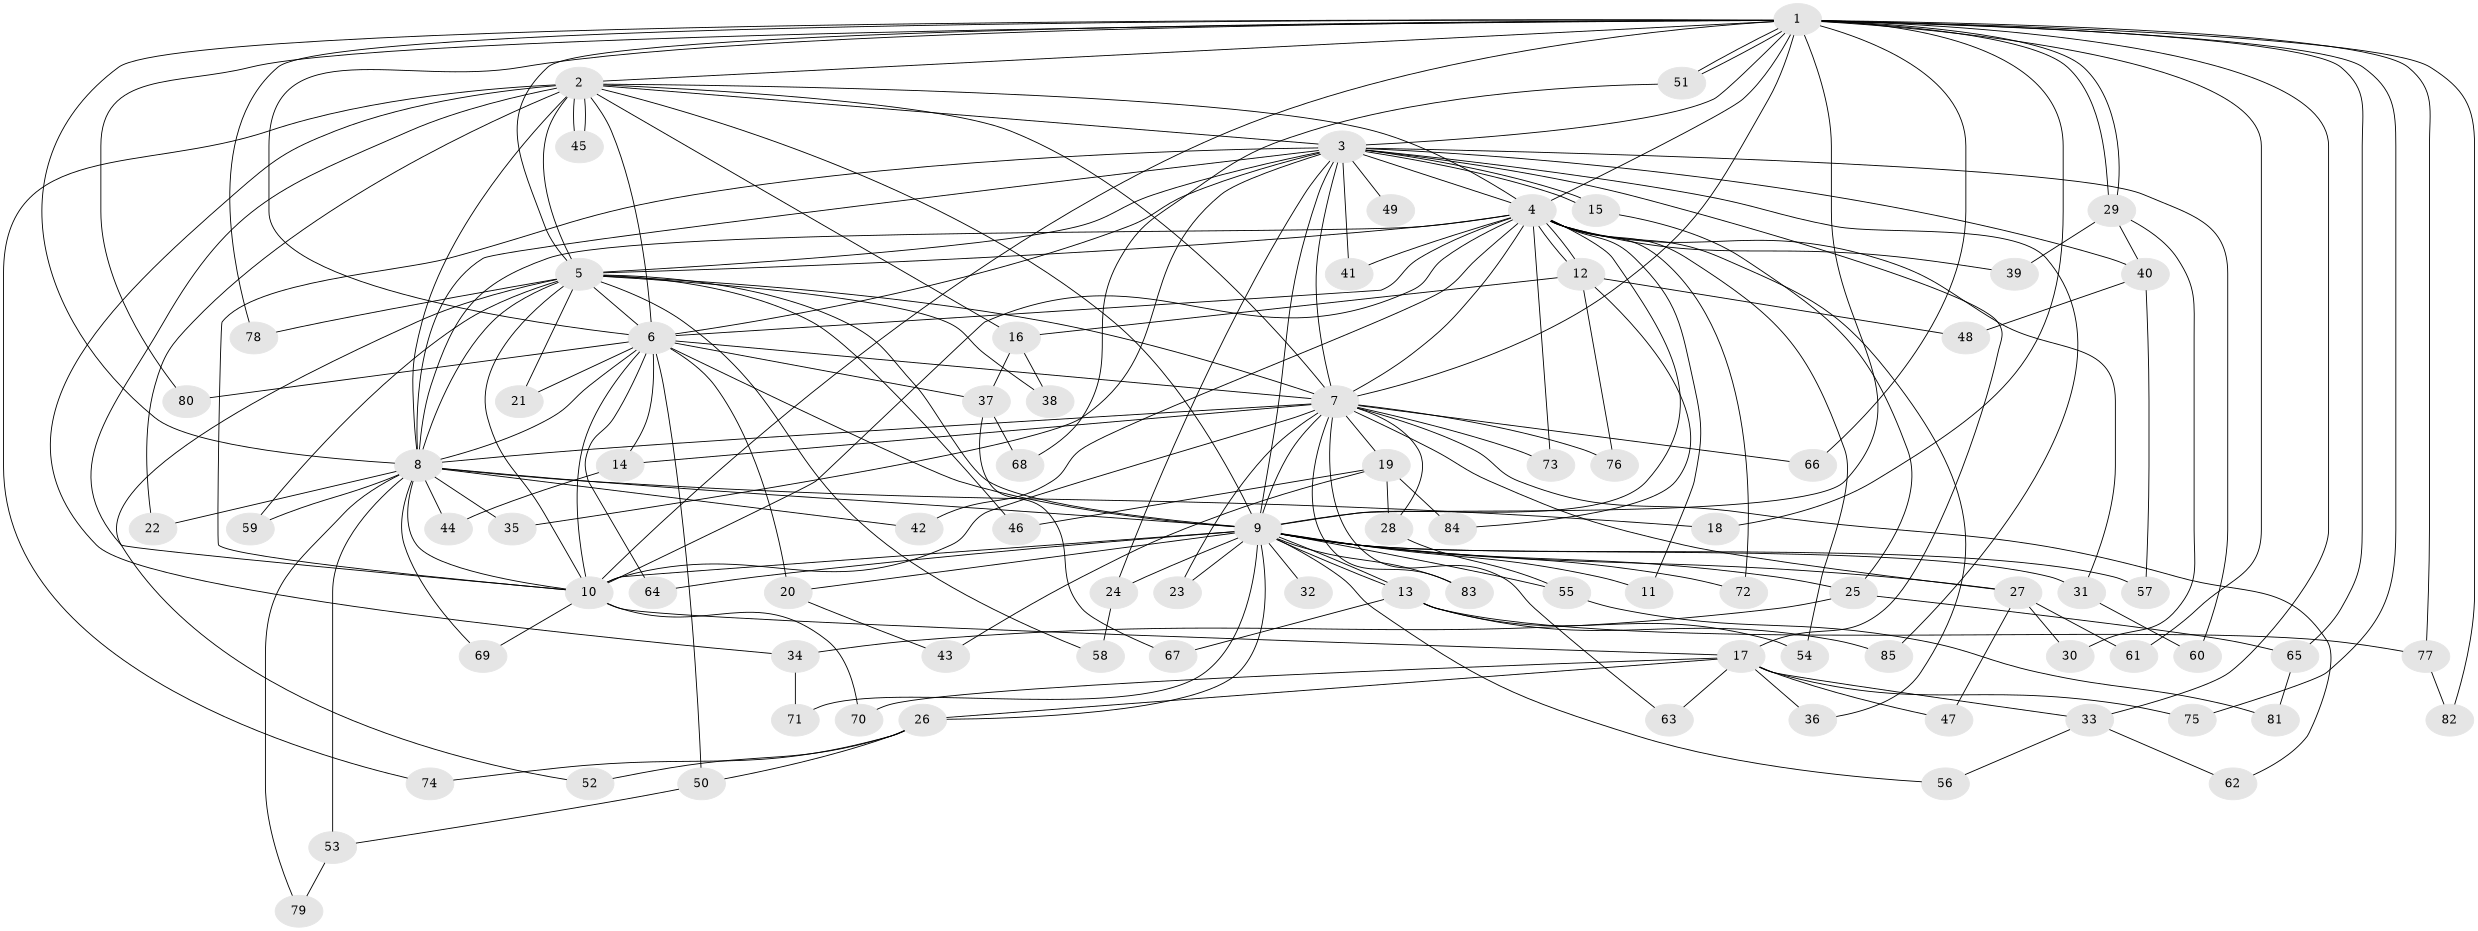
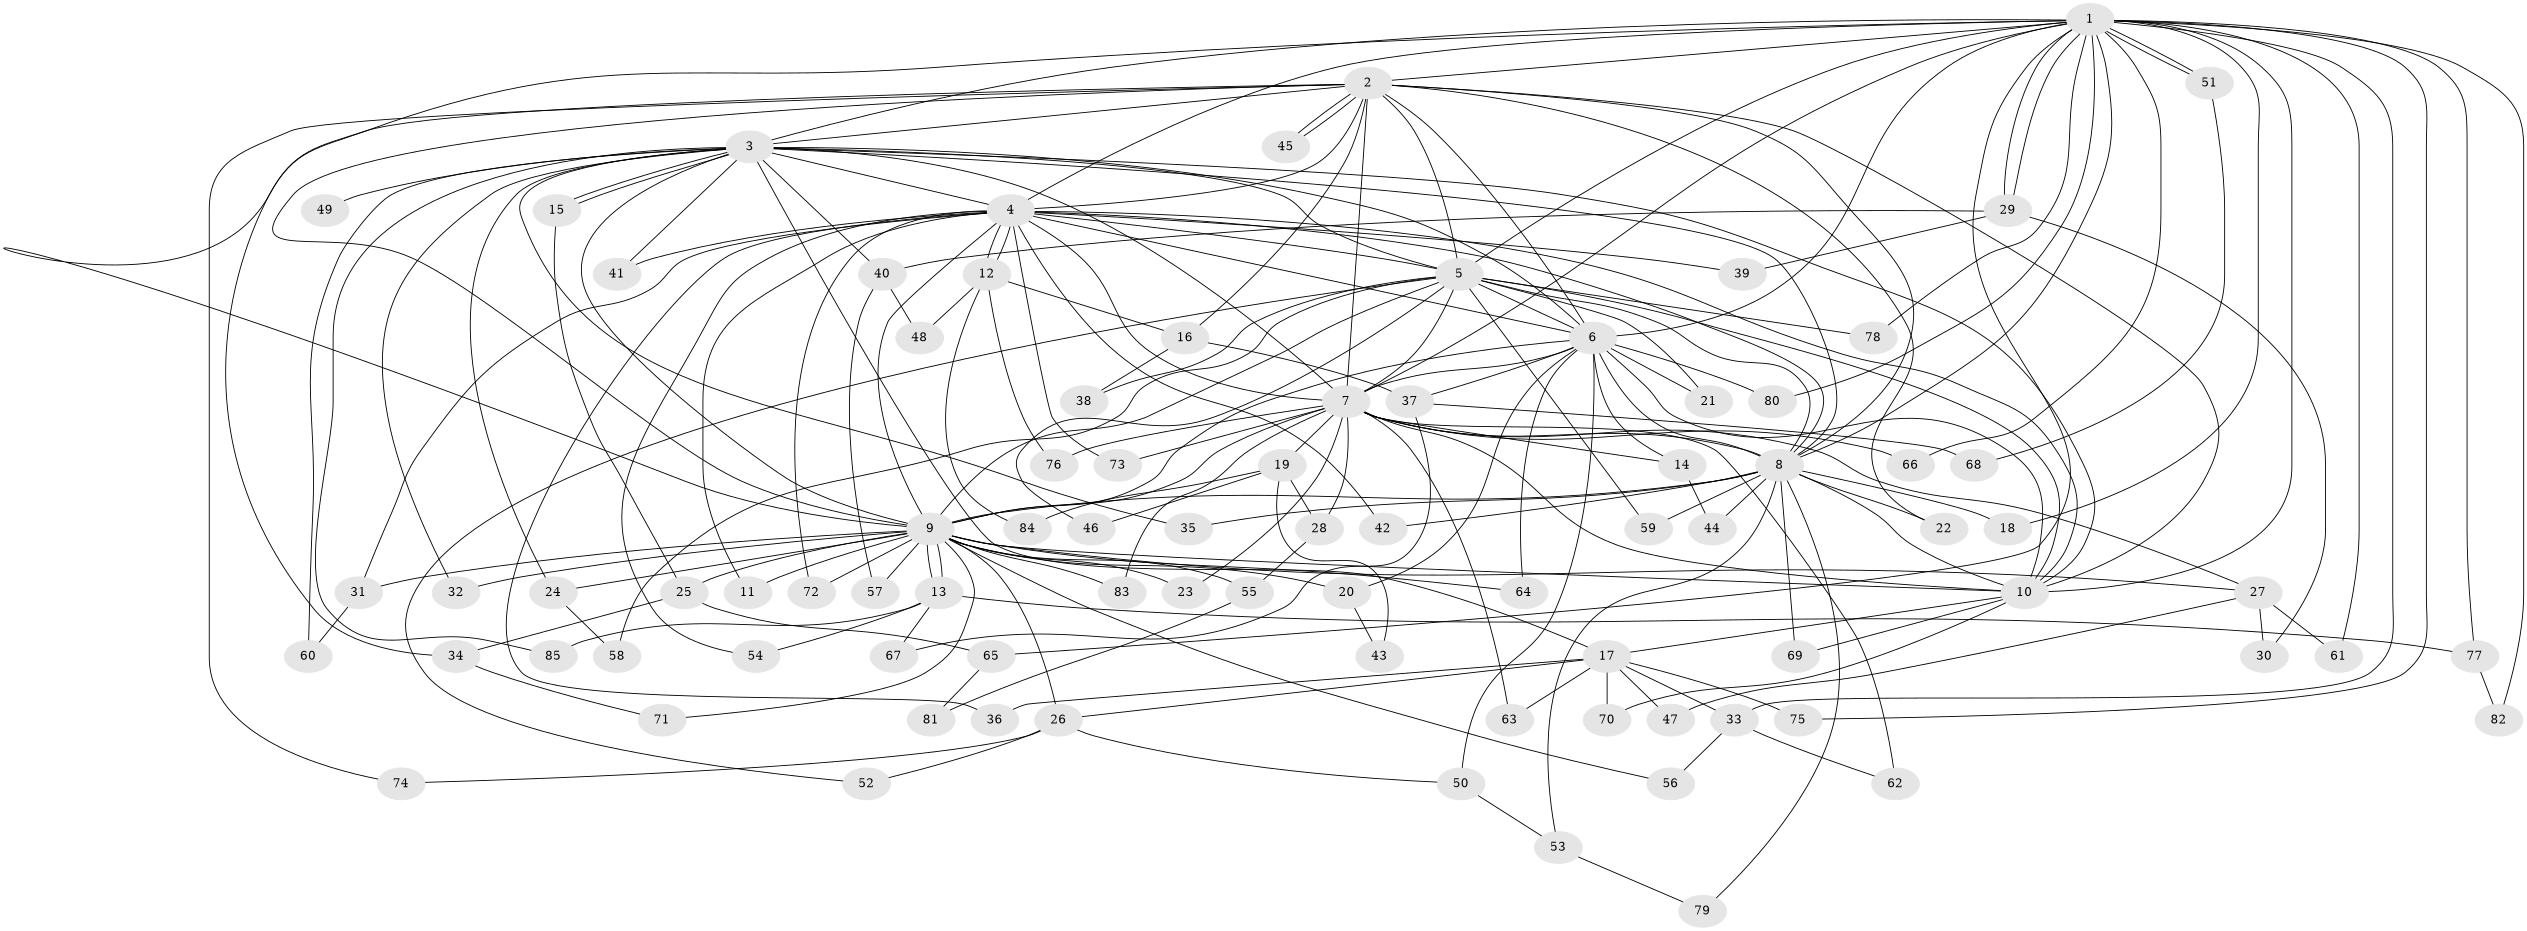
edge "3" -- "32": added
